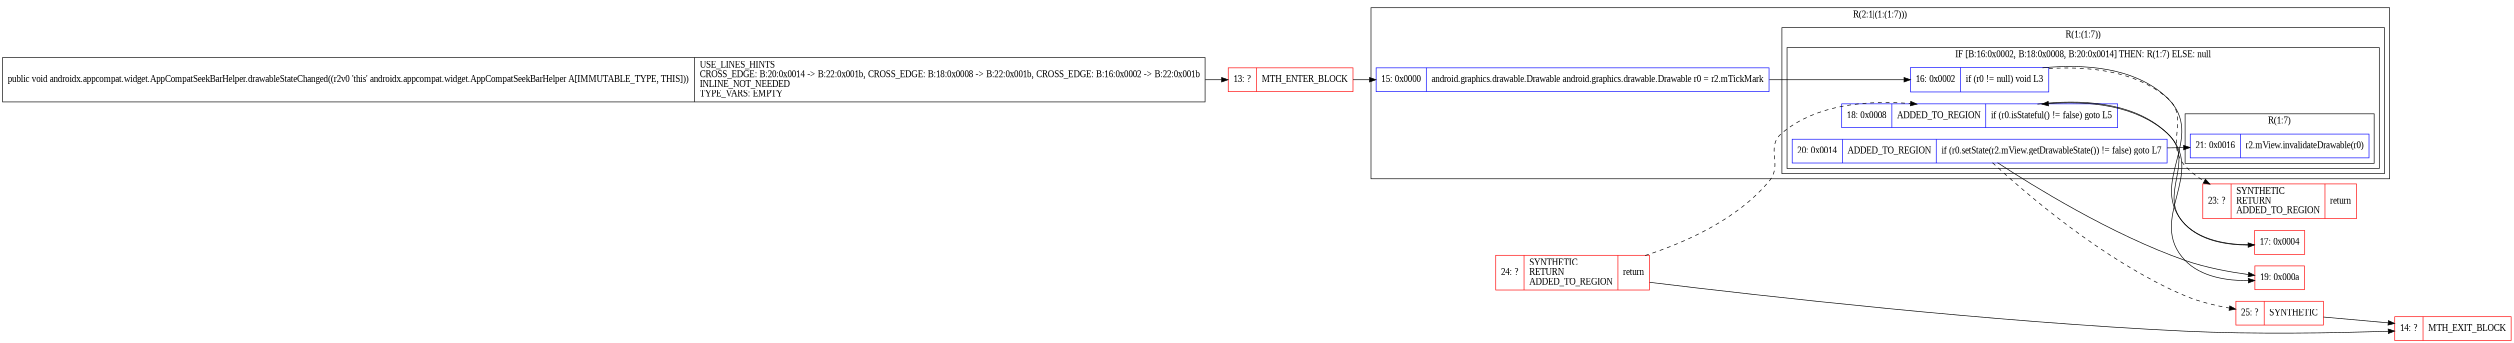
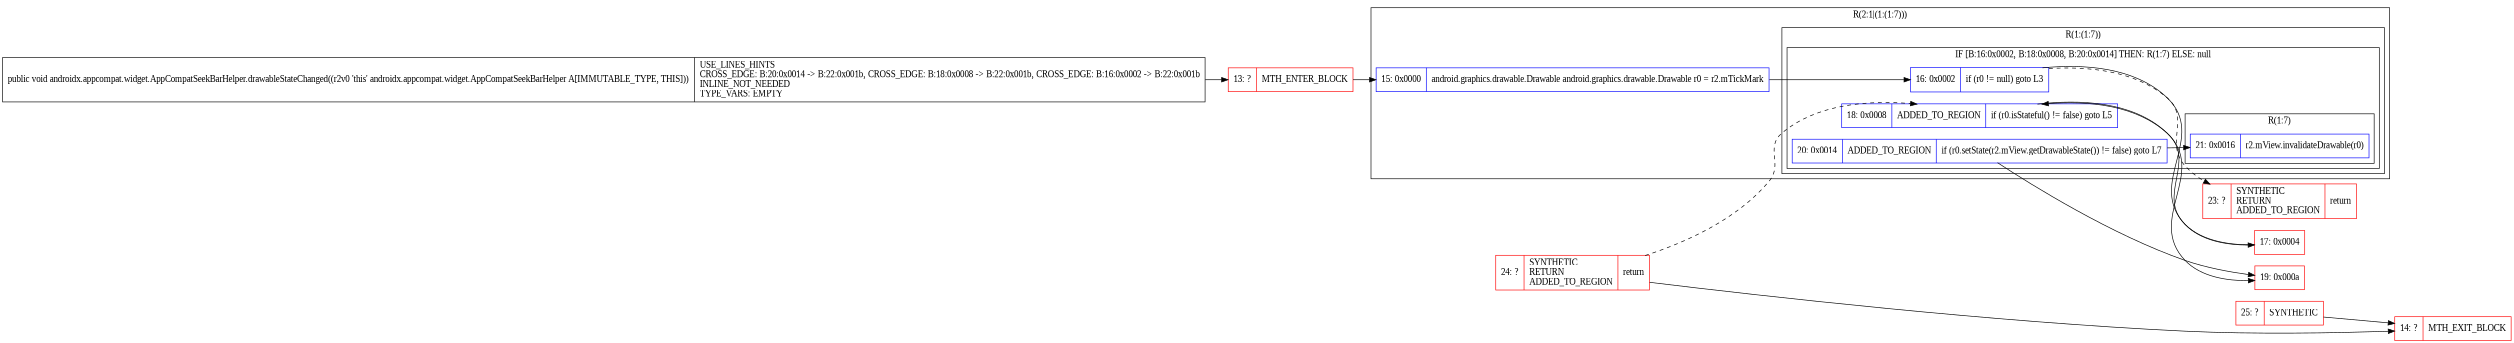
node "16: 0x0002": text "if (r0 != null) void L3" -> "if (r0 != null) goto L3"
edge "20: 0x0014" -> "25: ?": removed
